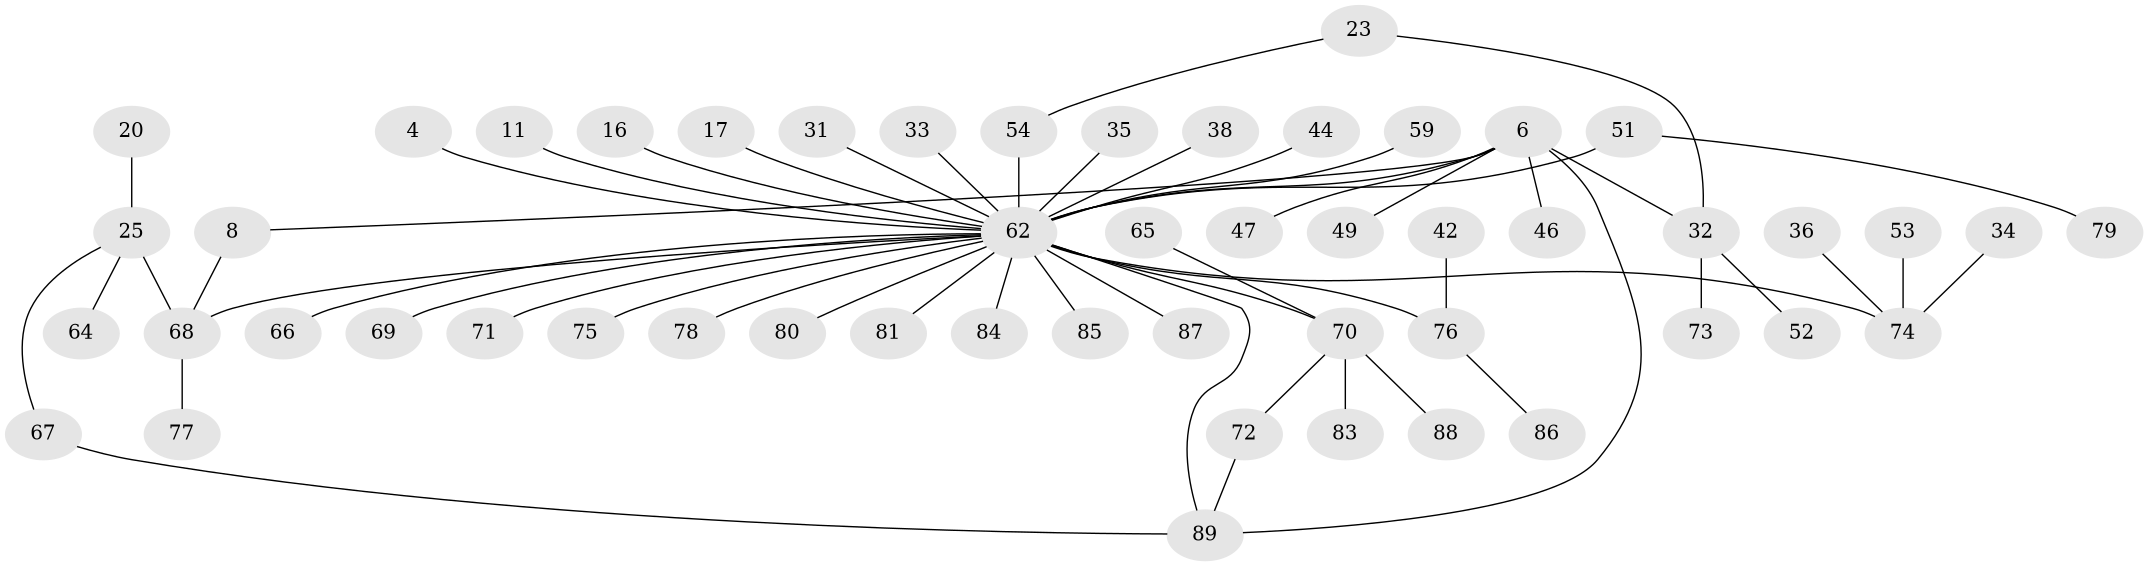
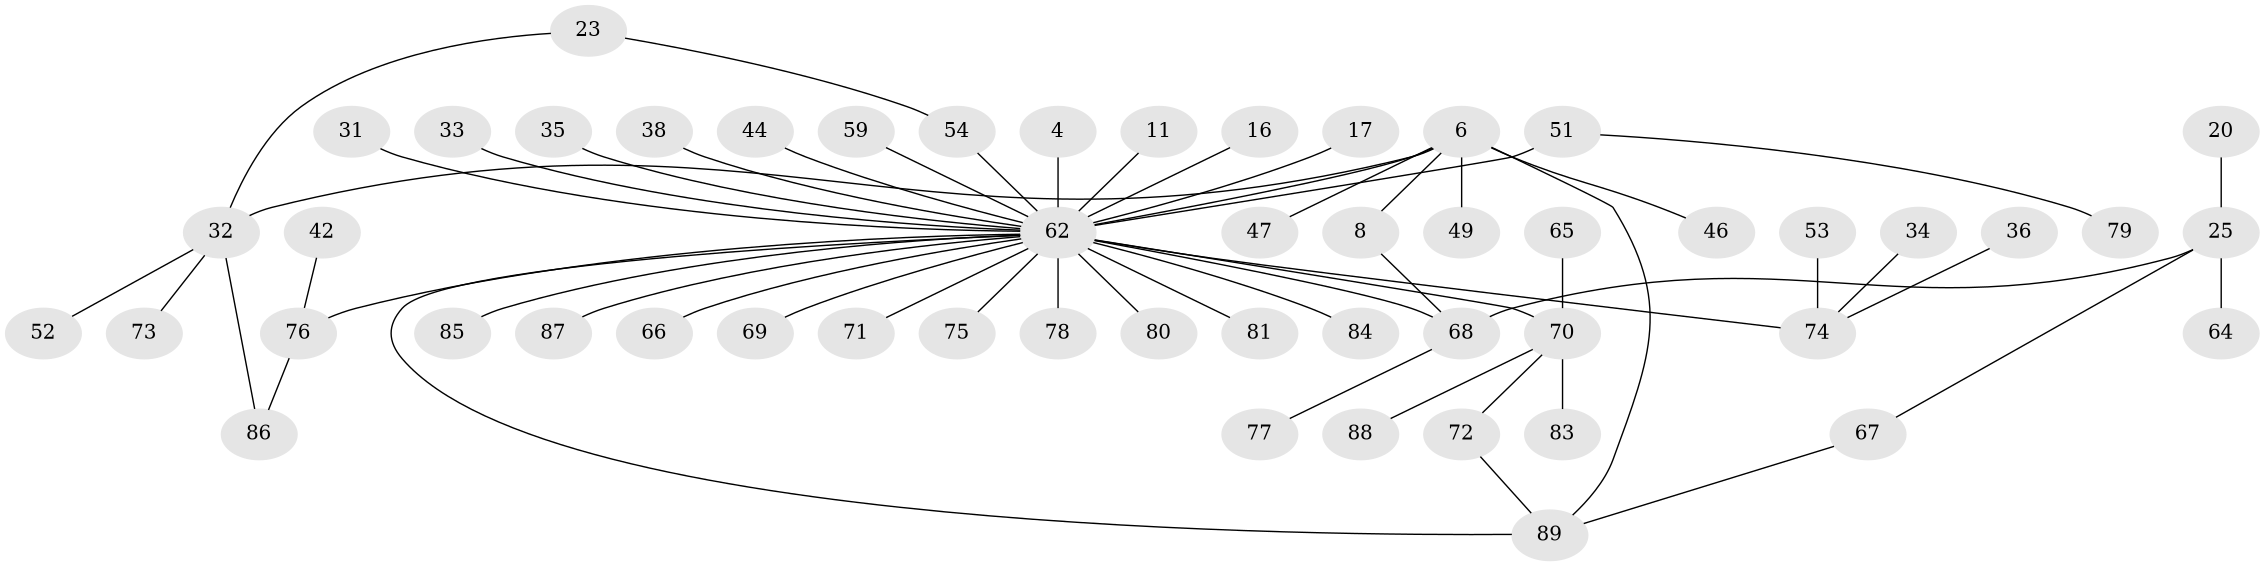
edge "32" -- "86": added
